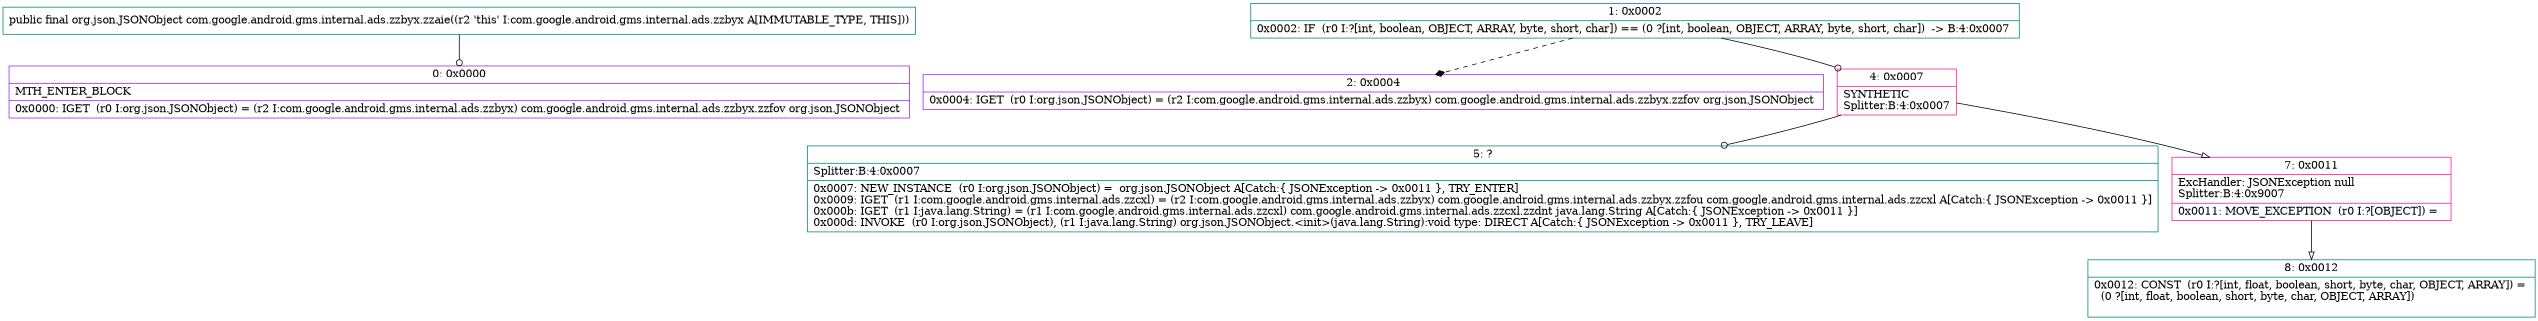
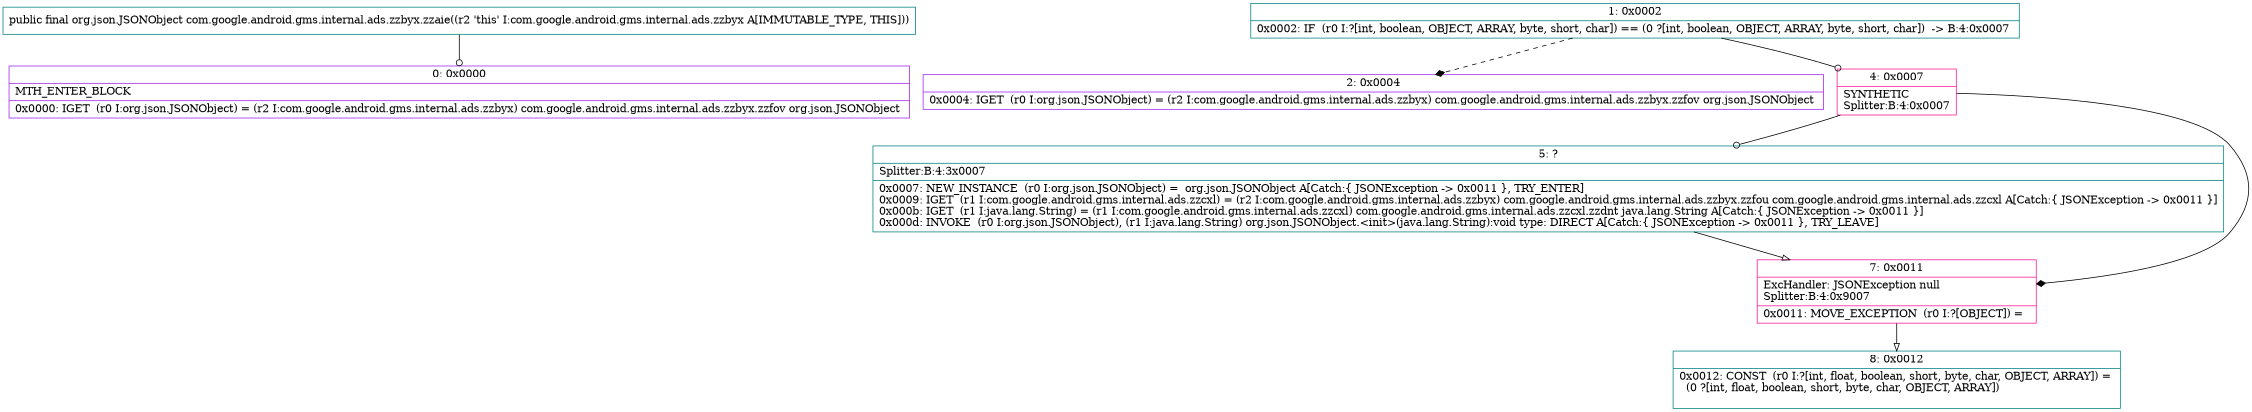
edge "4: 0x0007" -> "7: 0x0011": arrowhead onormal -> diamond
node "5: ?": text "Splitter:B:4:0x0007" -> "Splitter:B:4:3x0007"
edge "5: ?" -> "7: 0x0011": added
